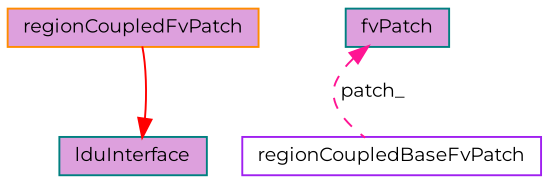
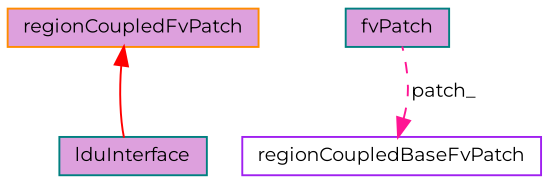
edge "regionCoupledFvPatch" -> "lduInterface": reversed
edge "regionCoupledBaseFvPatch" -> "fvPatch": reversed
